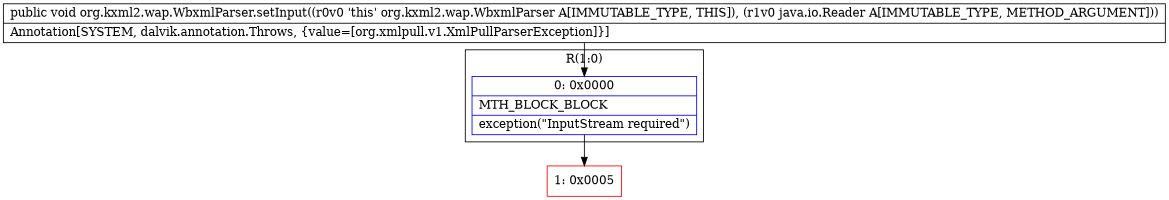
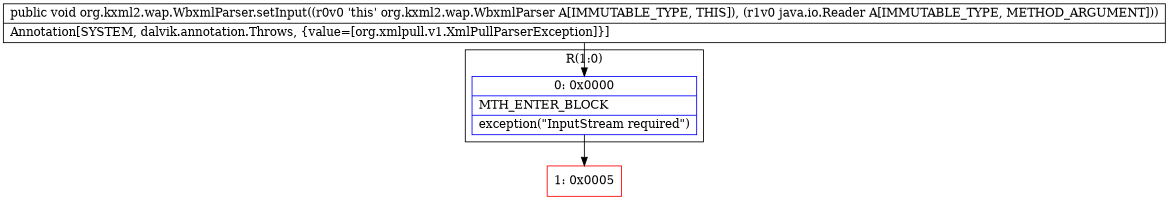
node "0: 0x0000": text "MTH_BLOCK_BLOCK" -> "MTH_ENTER_BLOCK"
